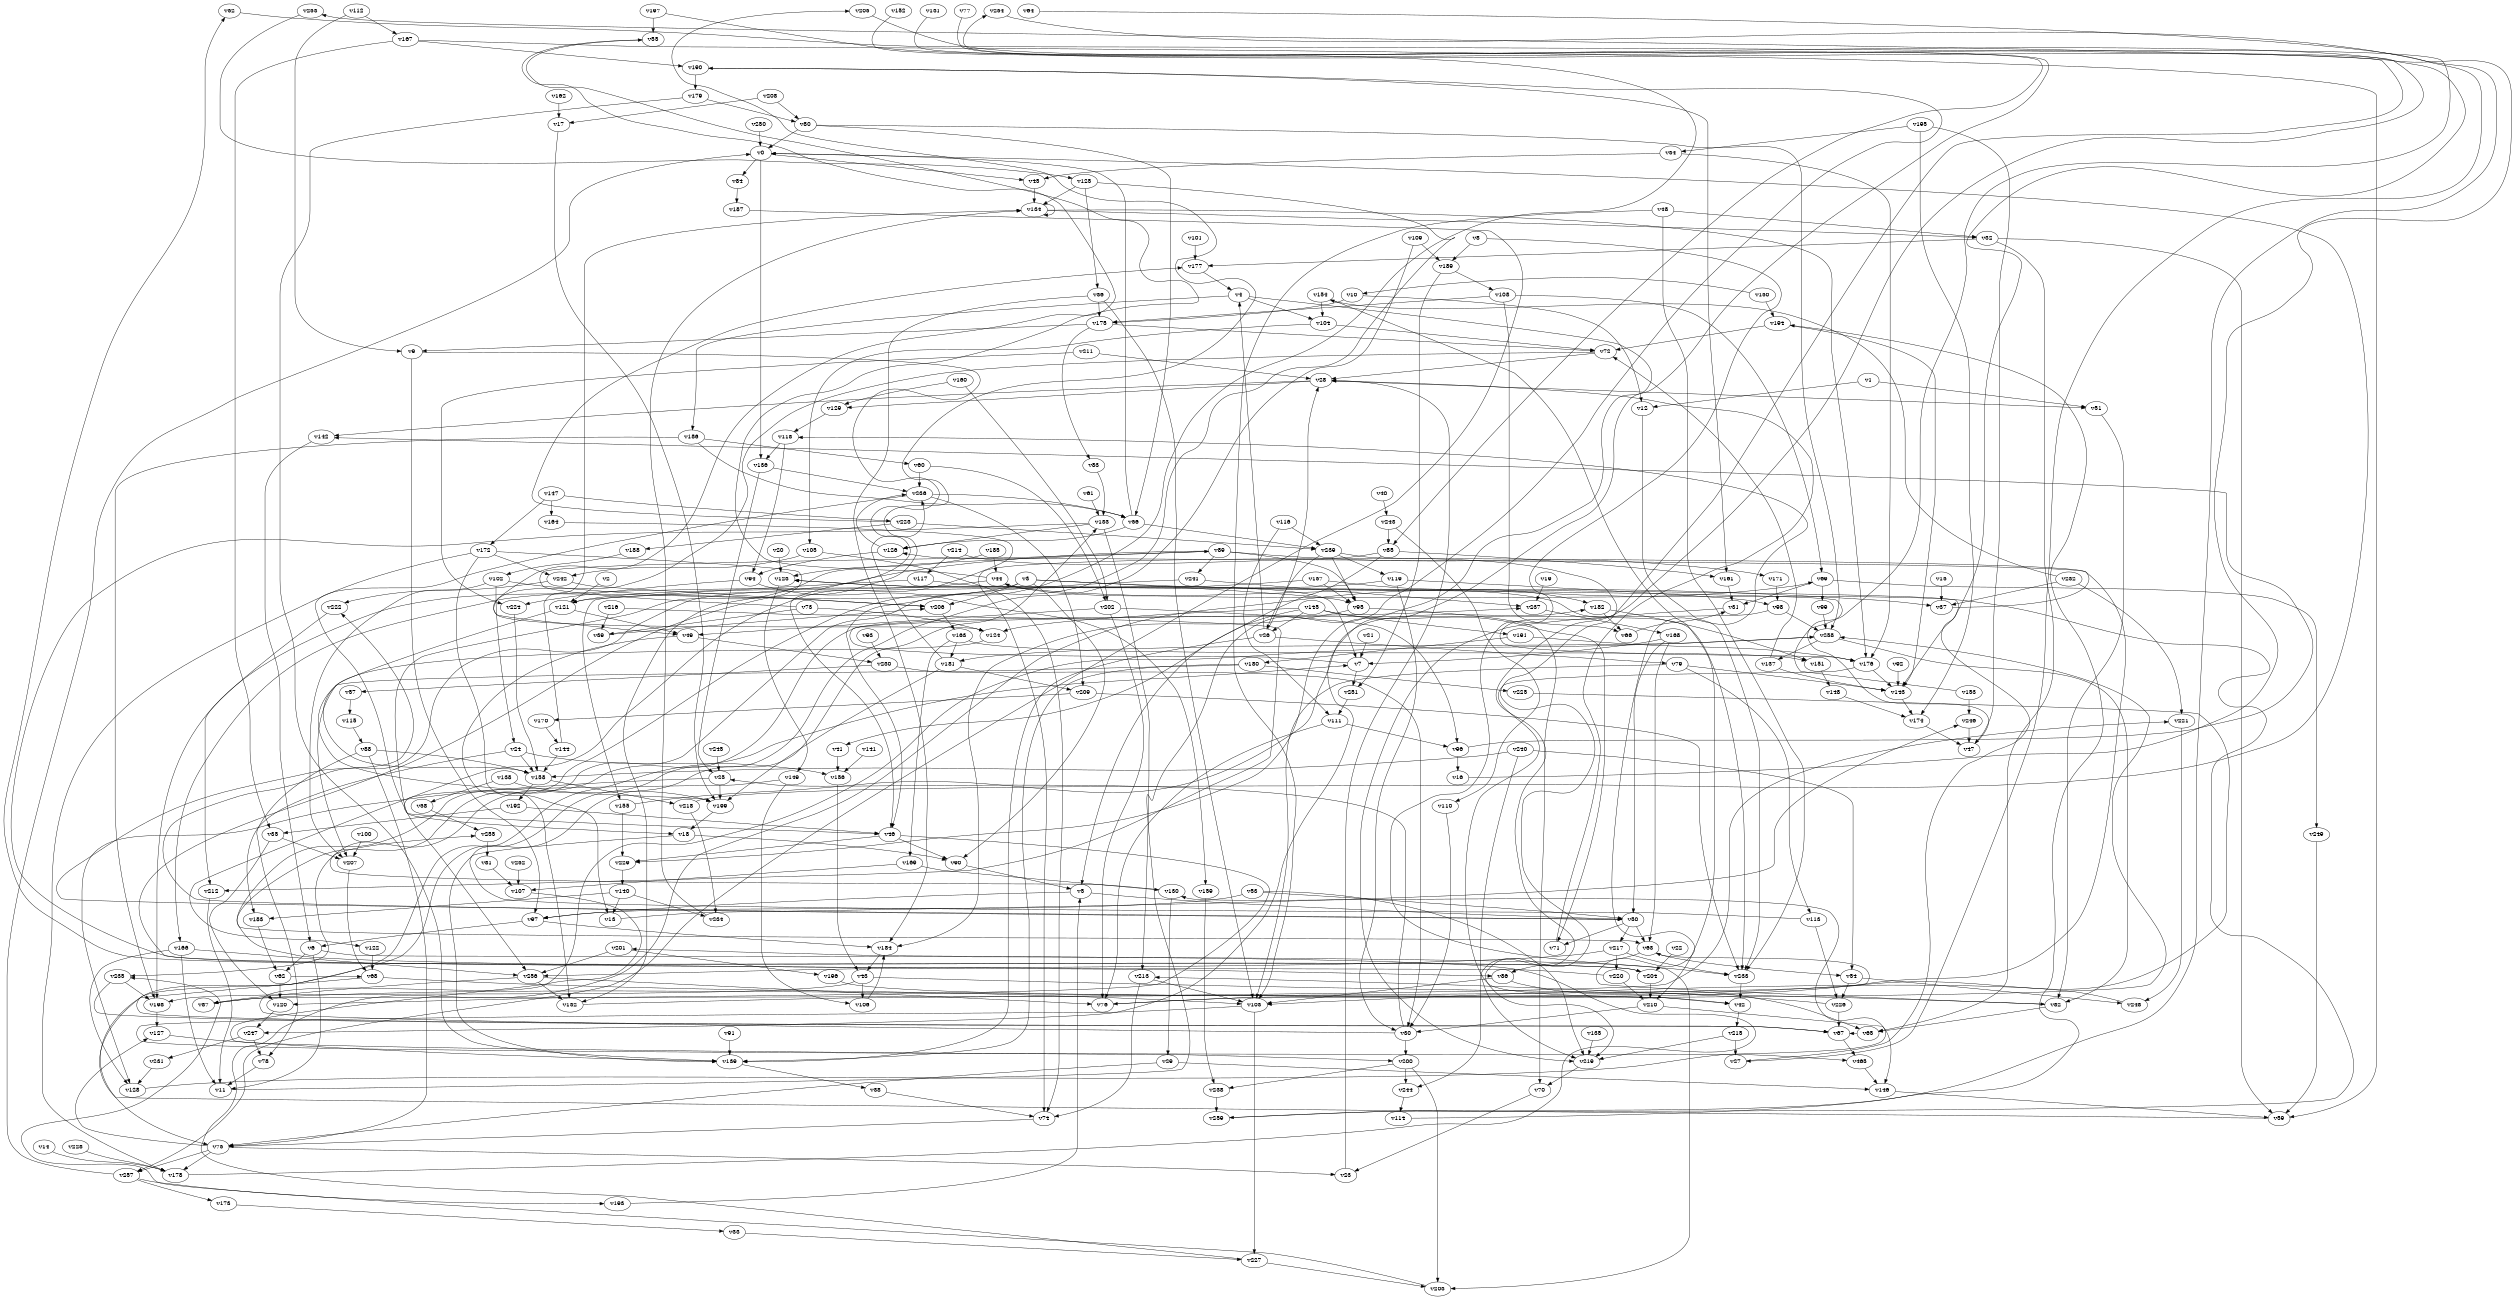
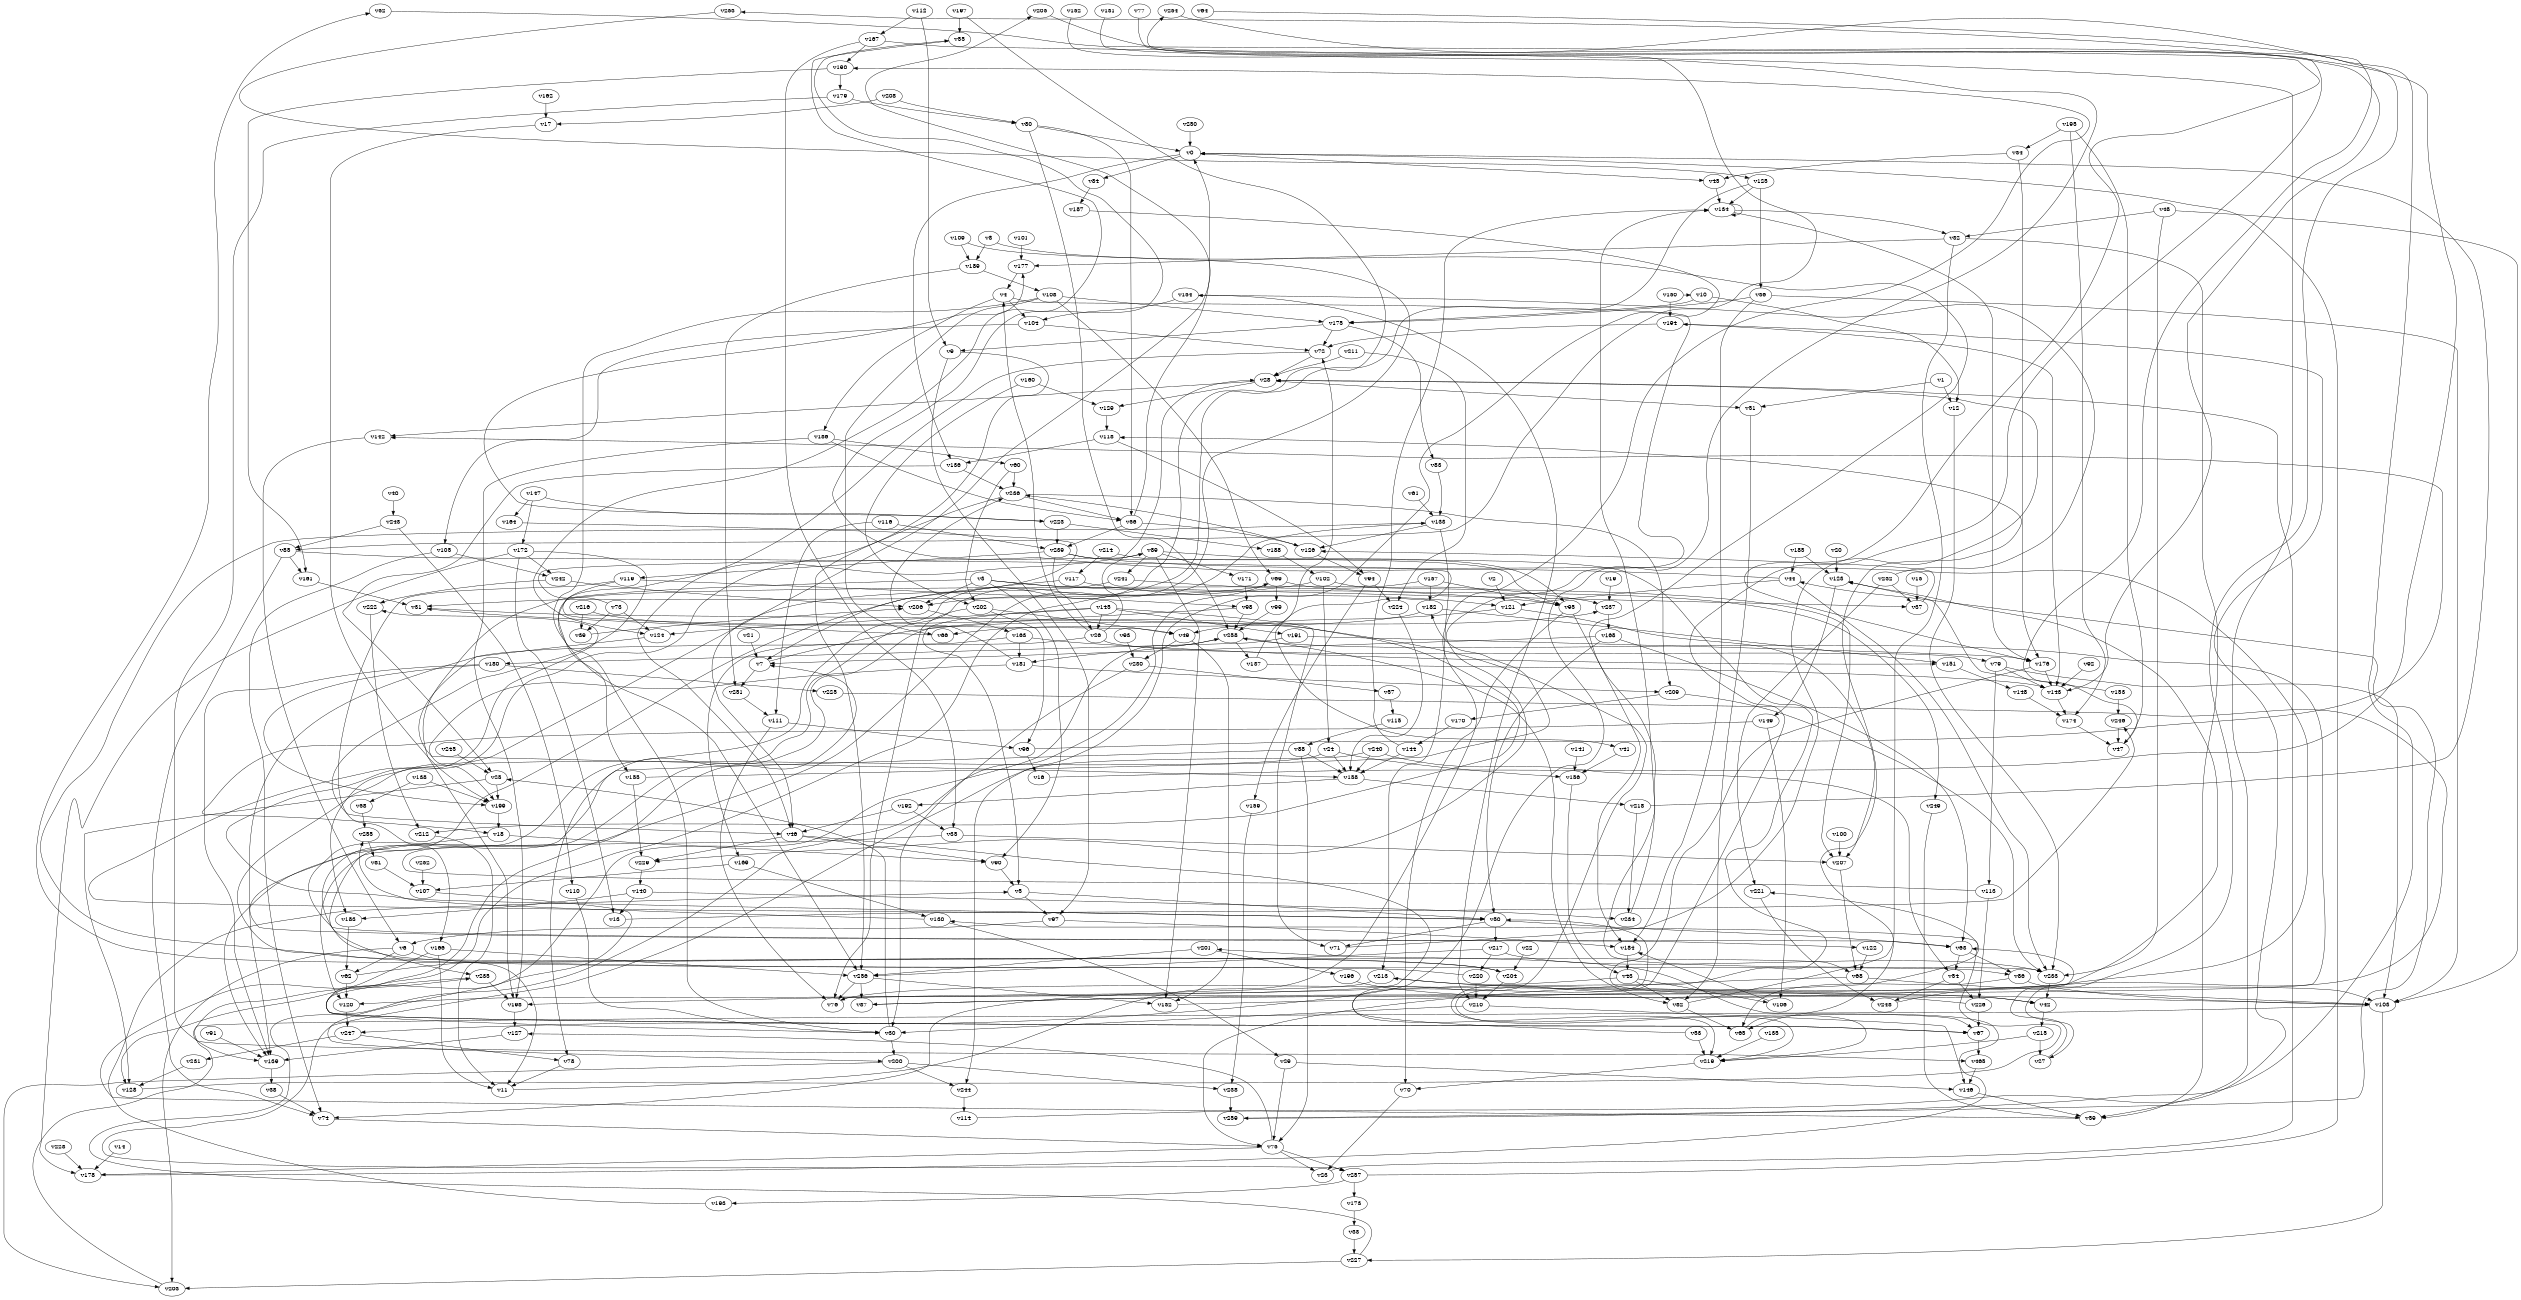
edge "v108" -> "v256": added
edge "v53" -> "v97": removed
